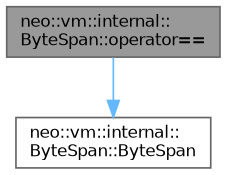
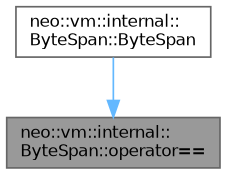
edge "neo::vm::internal:: ByteSpan::operator==" -> "neo::vm::internal:: ByteSpan::ByteSpan": reversed
